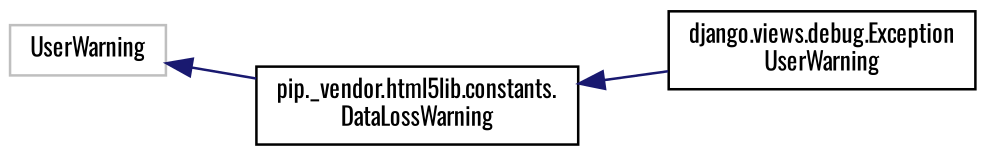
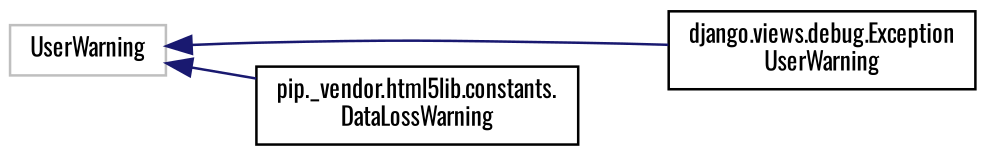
edge "django.views.debug.Exception UserWarning" -> "pip._vendor.html5lib.constants. DataLossWarning": now "django.views.debug.Exception UserWarning" -> "UserWarning"
